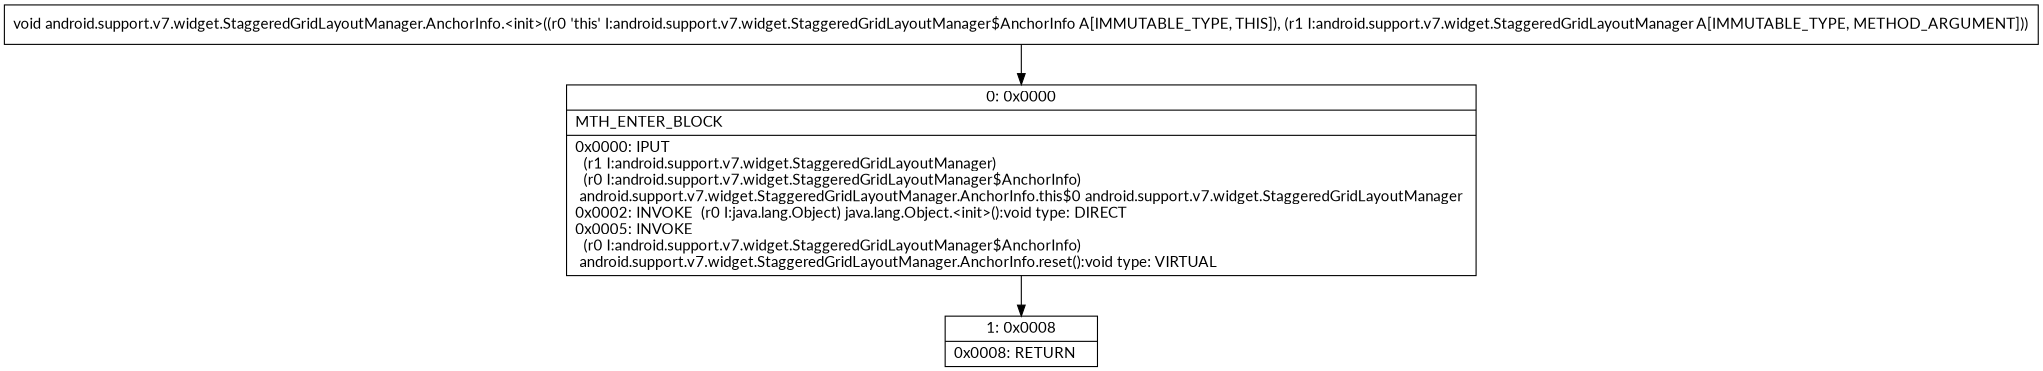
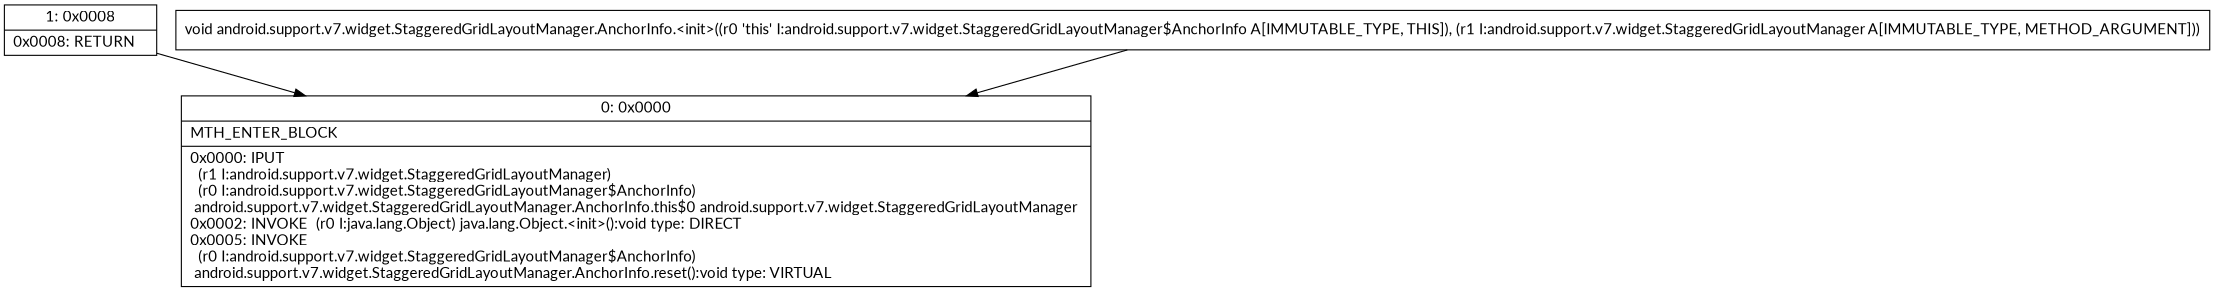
edge "0: 0x0000" -> "1: 0x0008": reversed
